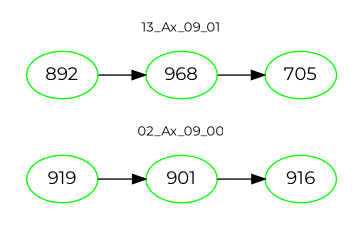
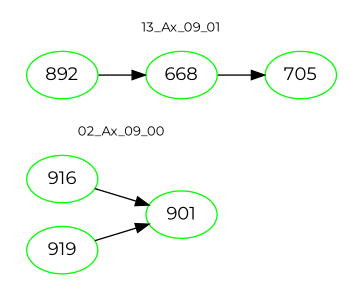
node "968": label "968" -> "668"
edge "901" -> "916": reversed
